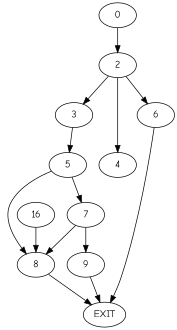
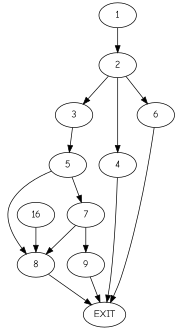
node "0": label "0" -> "1"
edge "4" -> "EXIT": added
